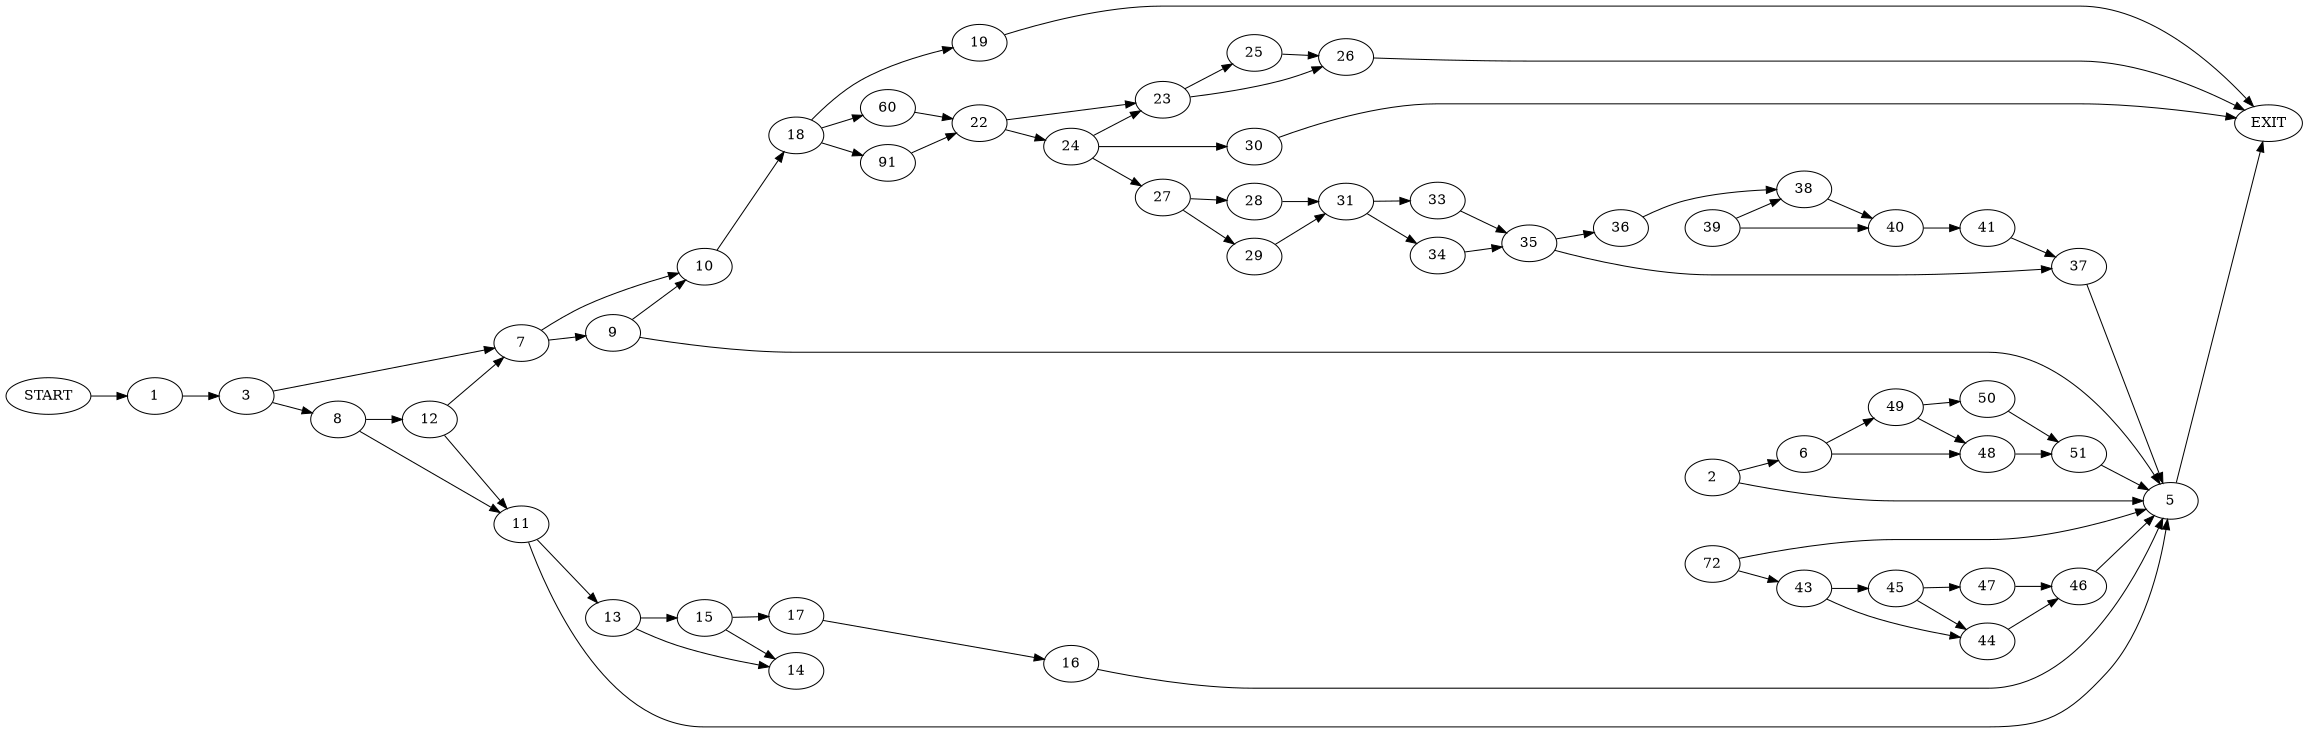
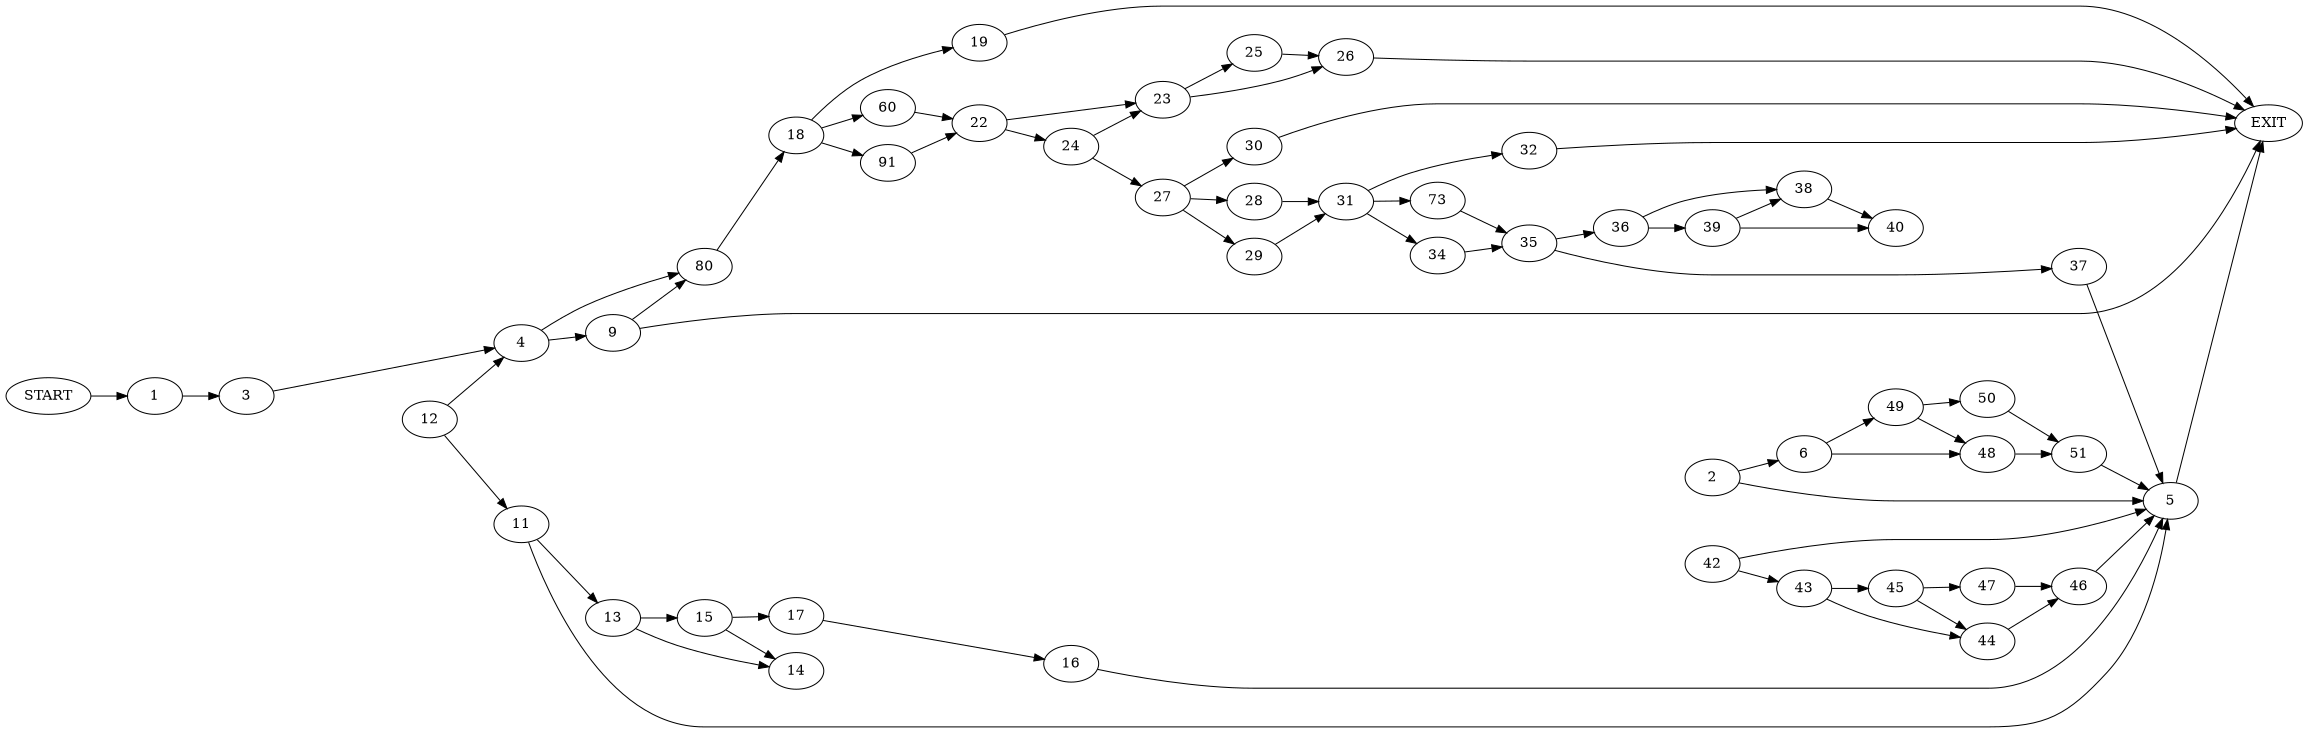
edge "24" -> "30": now "27" -> "30"
node "32": added
node "33": label "33" -> "73"
edge "36" -> "39": added
node "41": removed
node "10": label "10" -> "80"
node "7": label "7" -> "4"
edge "9" -> "5": now "9" -> "EXIT"
node "8": removed
node "72": label "72" -> "42"
